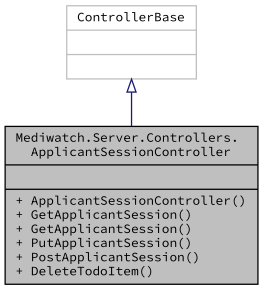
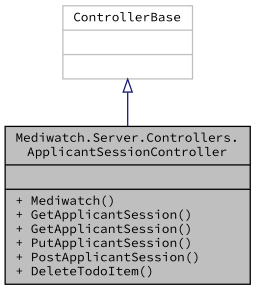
node "Mediwatch.Server.Controllers.": text "+ ApplicantSessionController()" -> "+ Mediwatch()"
